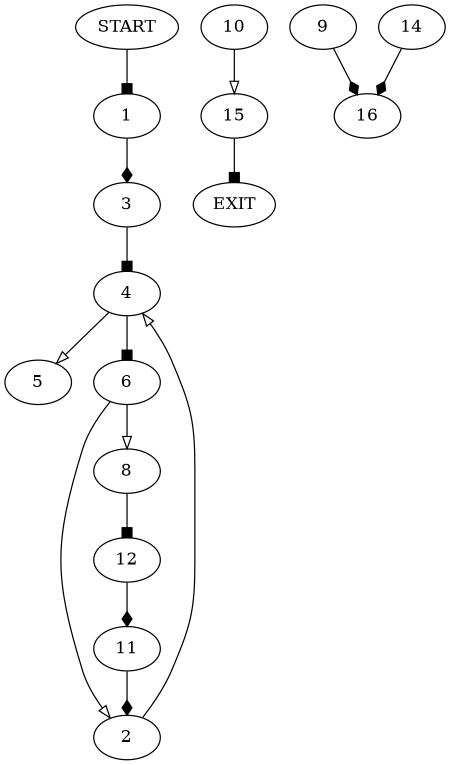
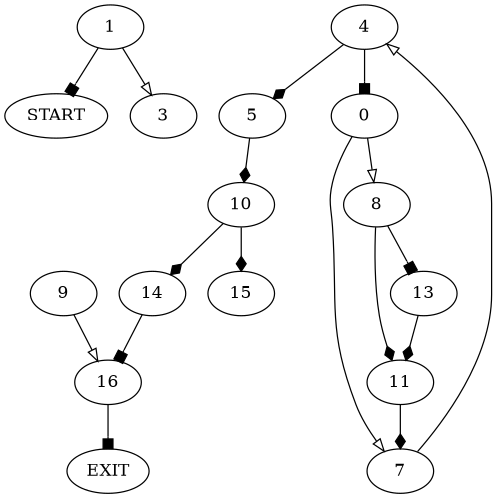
edge "START" -> "1": reversed
edge "10" -> "15": arrowhead onormal -> diamond
edge "9" -> "16": arrowhead diamond -> onormal
edge "14" -> "16": arrowhead diamond -> box
edge "1" -> "3": arrowhead diamond -> onormal
edge "5" -> "10": added
edge "15" -> "EXIT": now "16" -> "EXIT"
edge "3" -> "4": removed
edge "10" -> "14": added
edge "8" -> "11": added
edge "4" -> "5": arrowhead onormal -> diamond
node "6": label "6" -> "0"
node "12": label "12" -> "13"
node "2": label "2" -> "7"
